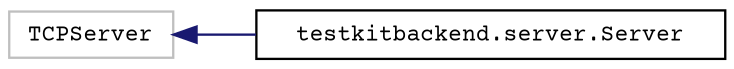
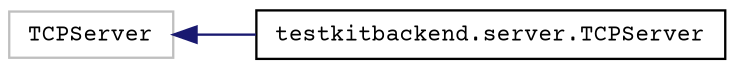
node "testkitbackend.server.Server": label "testkitbackend.server.Server" -> "testkitbackend.server.TCPServer"
